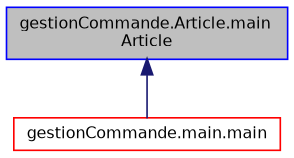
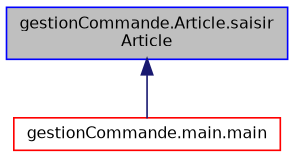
node "gestionCommande.Article.main Article": label "gestionCommande.Article.main Article" -> "gestionCommande.Article.saisir Article"
